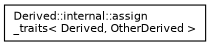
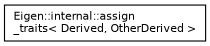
node "Derived::internal::assign _traits< Derived, OtherDerived >": label "Derived::internal::assign _traits< Derived, OtherDerived >" -> "Eigen::internal::assign _traits< Derived, OtherDerived >"
